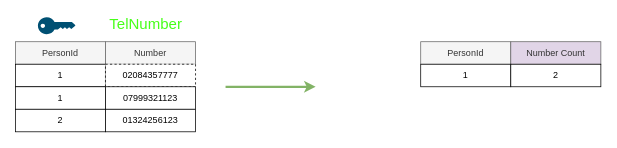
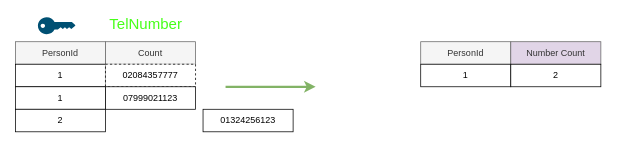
node "Number": label "Number" -> "Count"
node "07999321123": label "07999321123" -> "07999021123"
node "01324256123": moved (150, 120) -> (248, 120)
